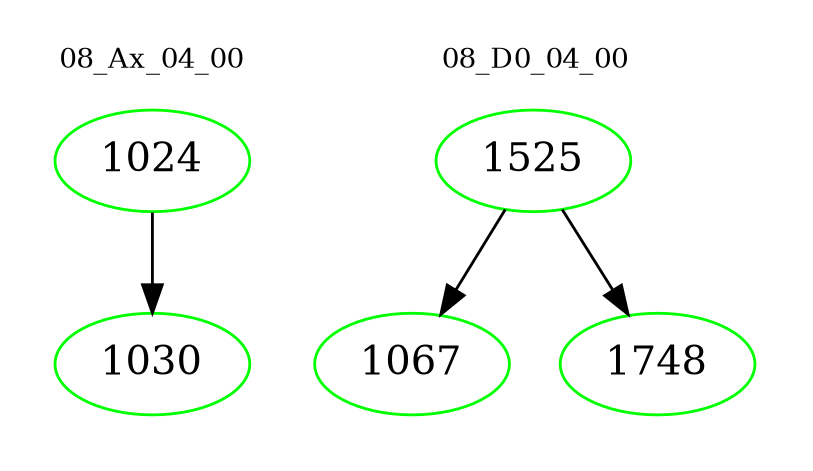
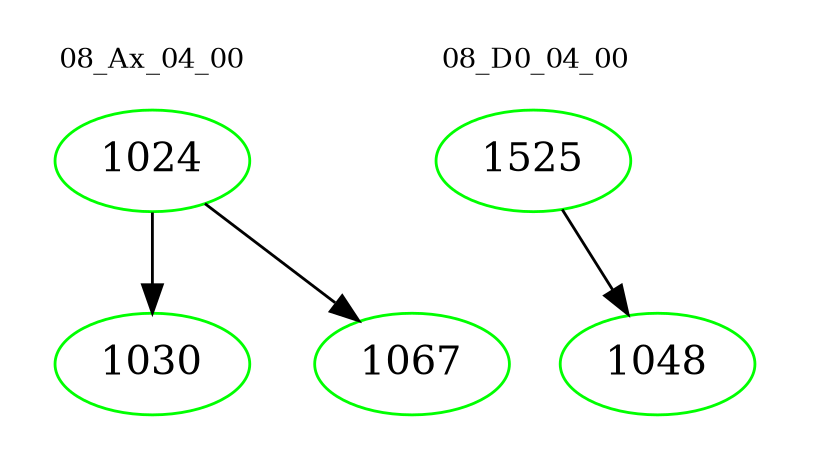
edge "1525" -> "1067": now "1024" -> "1067"
node "1748": label "1748" -> "1048"
